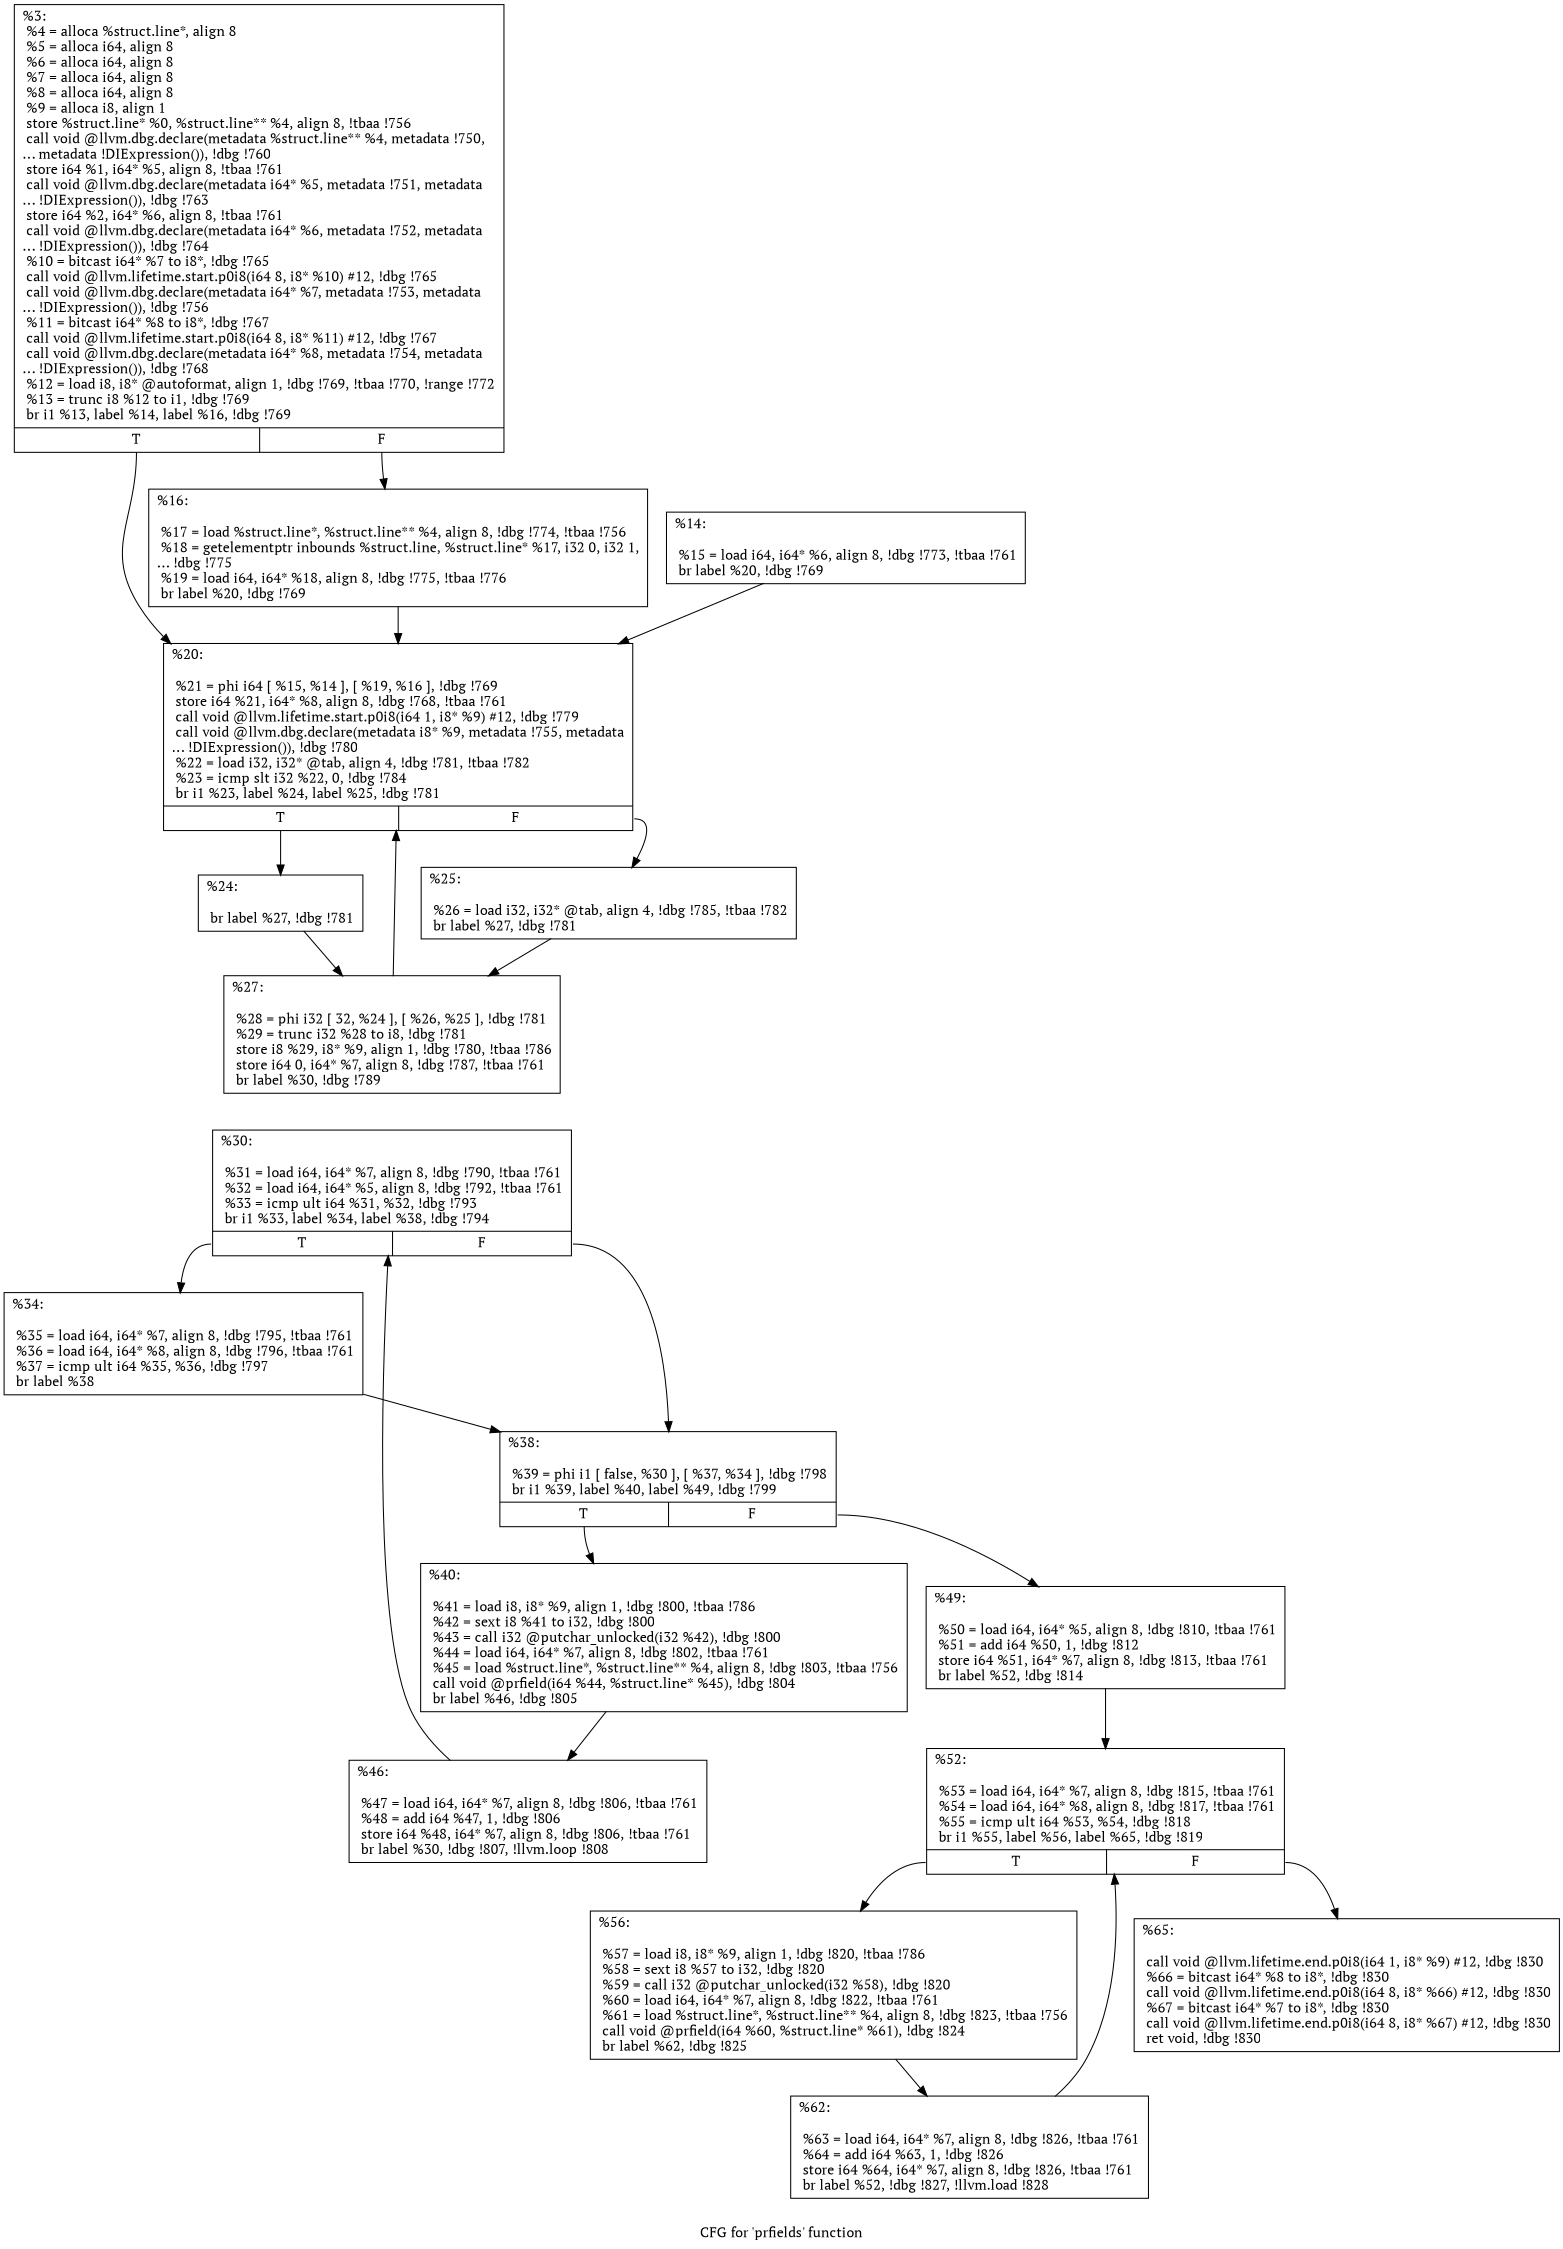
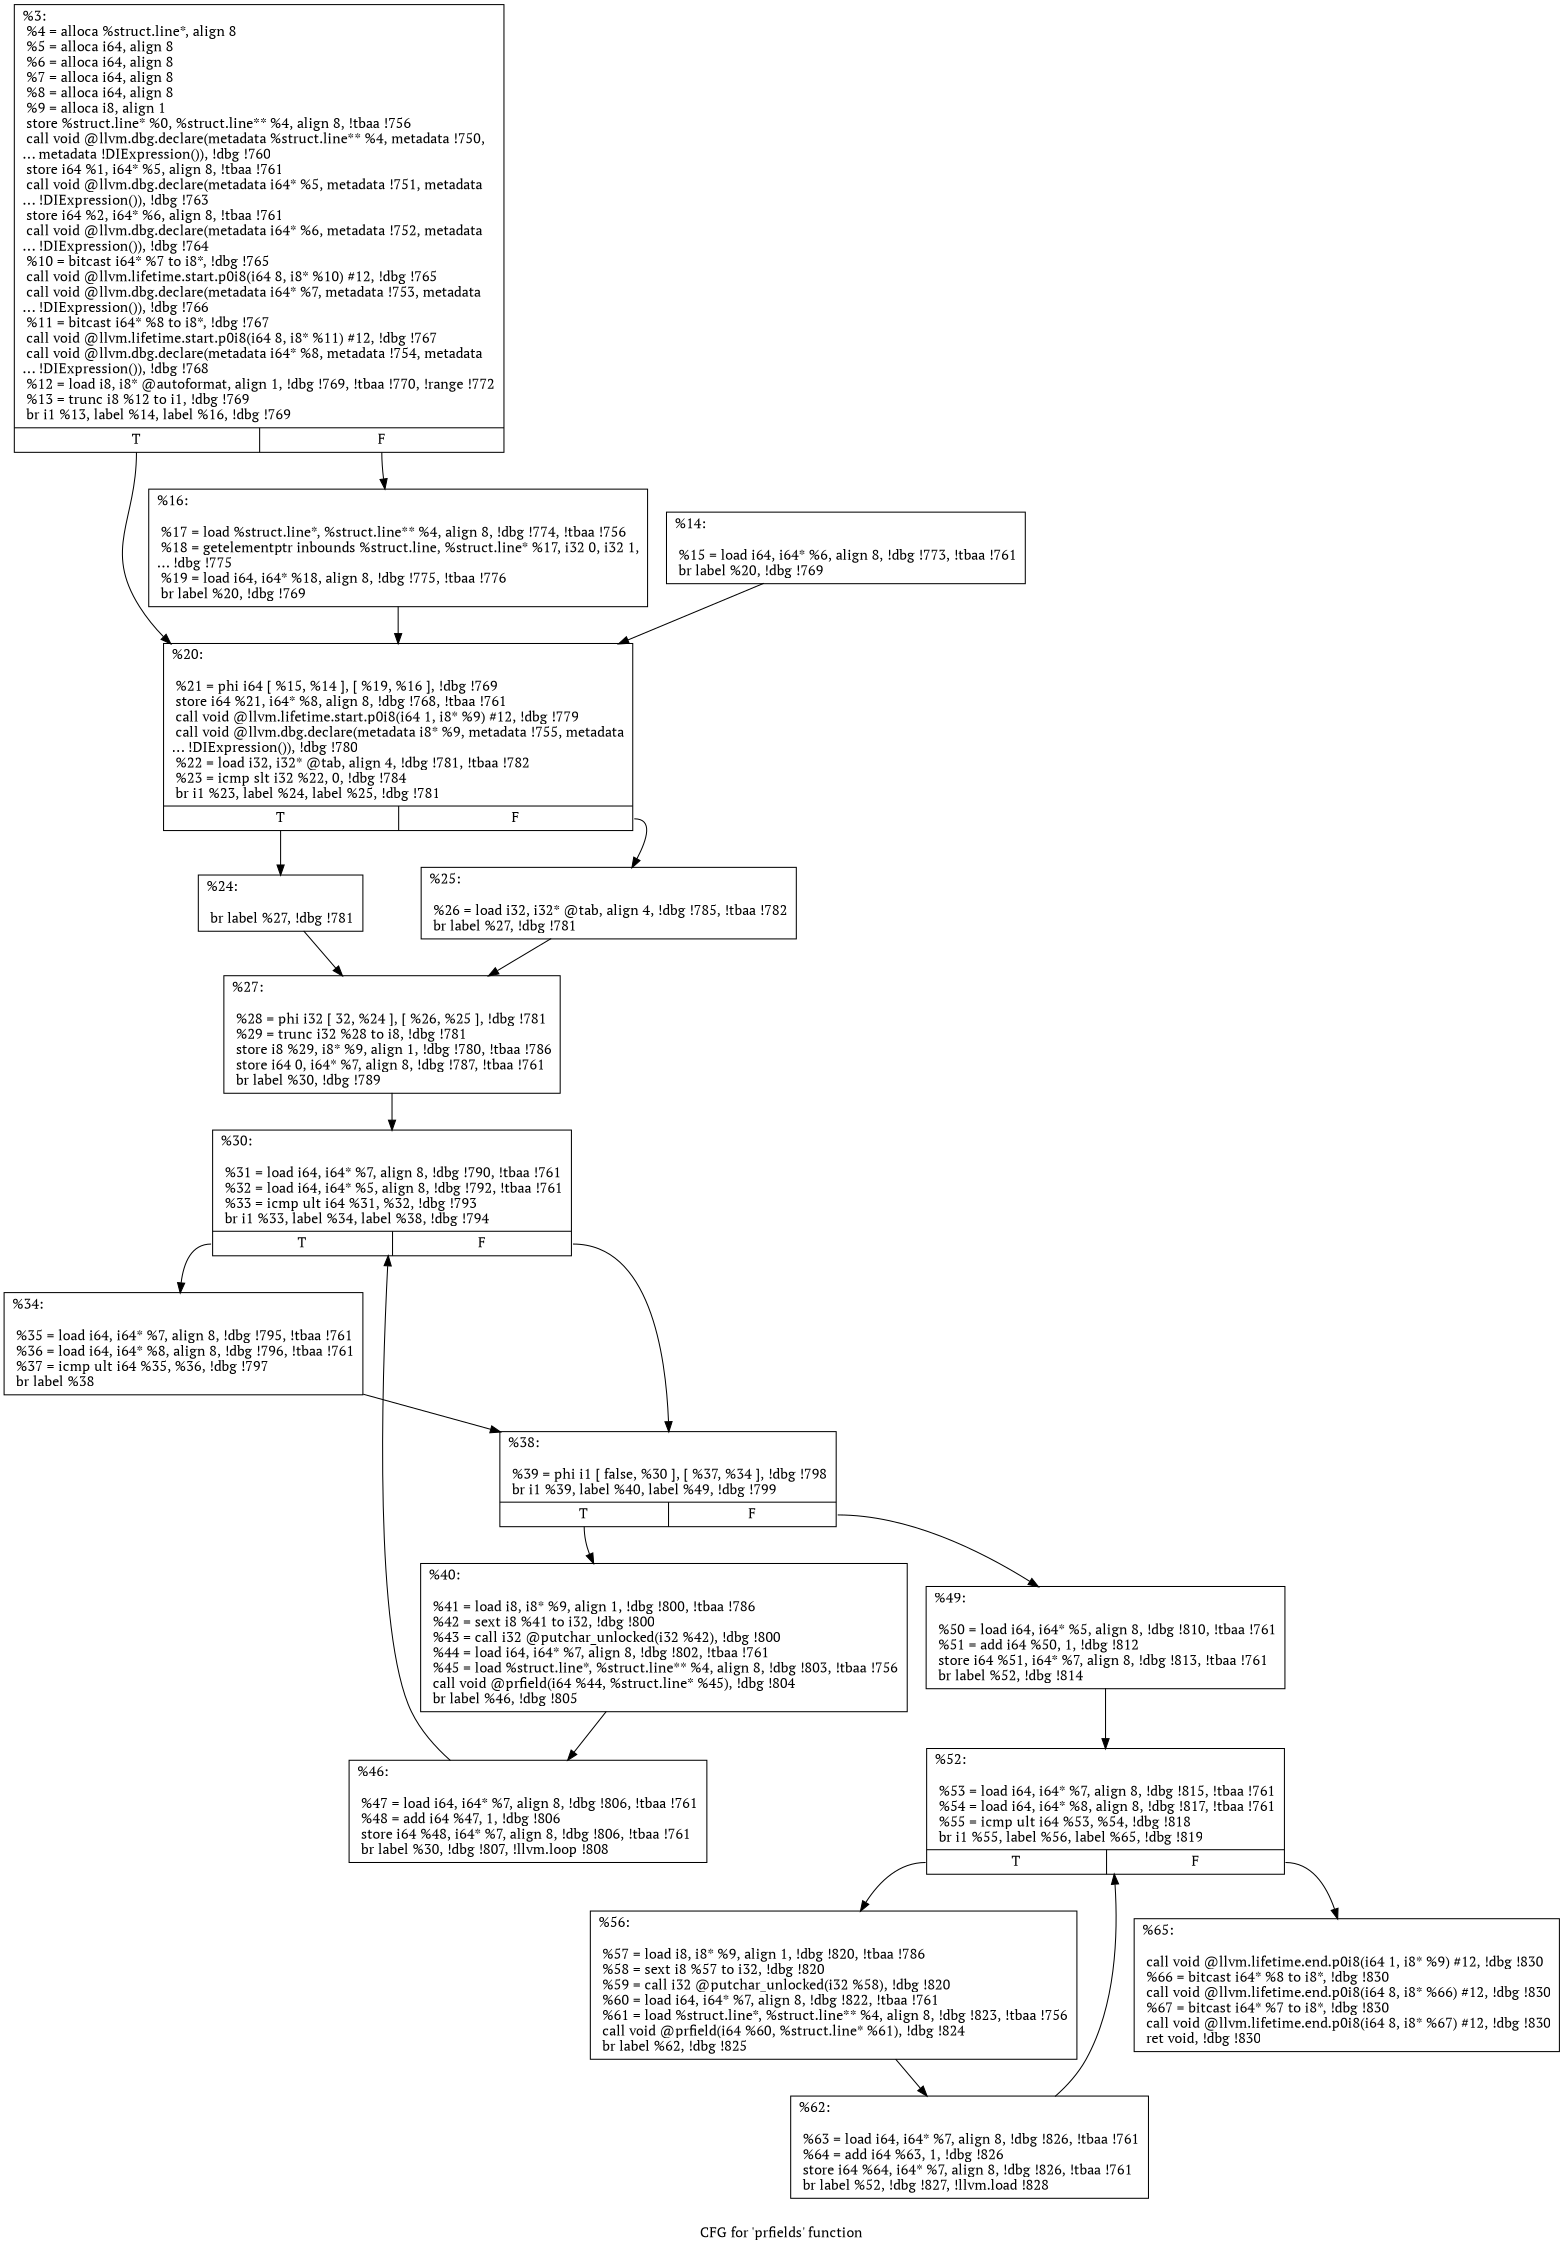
node "%3:": text "... !DIExpression()), !dbg !756" -> "... !DIExpression()), !dbg !766"
edge "%27:" -> "%20:": now "%27:" -> "%30:"
